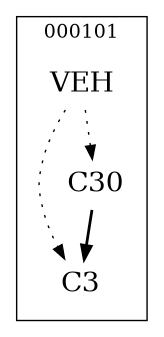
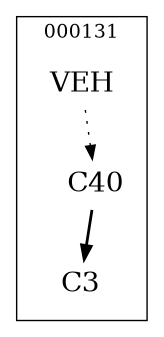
cluster "000101": label "000101" -> "000131"
edge "VEH" -> "C3": removed
node "C30": label "C30" -> "C40"
